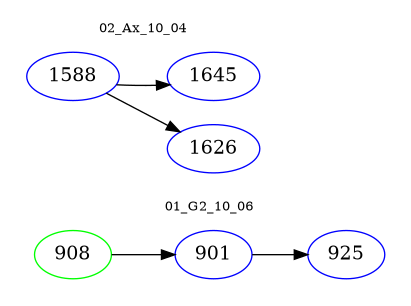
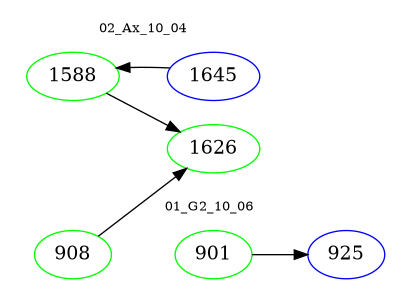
node "1588": color blue -> green
edge "1588" -> "1645": reversed
node "1626": color blue -> green
edge "908" -> "901": now "908" -> "1626"
node "901": color blue -> green
